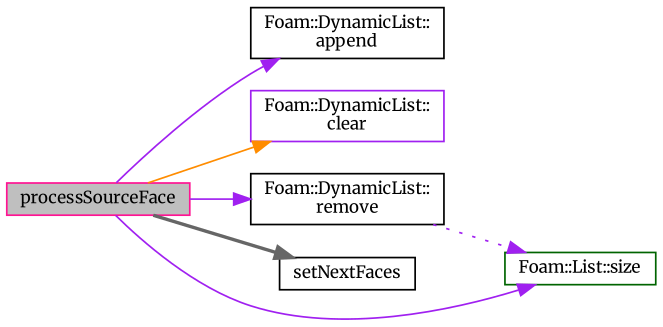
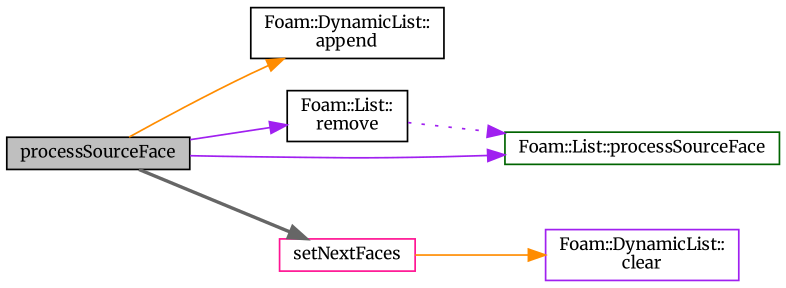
edge "processSourceFace" -> "Foam::DynamicList:: append": color purple -> darkorange
edge "processSourceFace" -> "Foam::DynamicList:: clear": now "setNextFaces" -> "Foam::DynamicList:: clear"
node "processSourceFace": color deeppink -> black
node "Foam::DynamicList:: remove": label "Foam::DynamicList:: remove" -> "Foam::List:: remove"
node "Foam::List::size": label "Foam::List::size" -> "Foam::List::processSourceFace"
node "setNextFaces": color black -> deeppink
